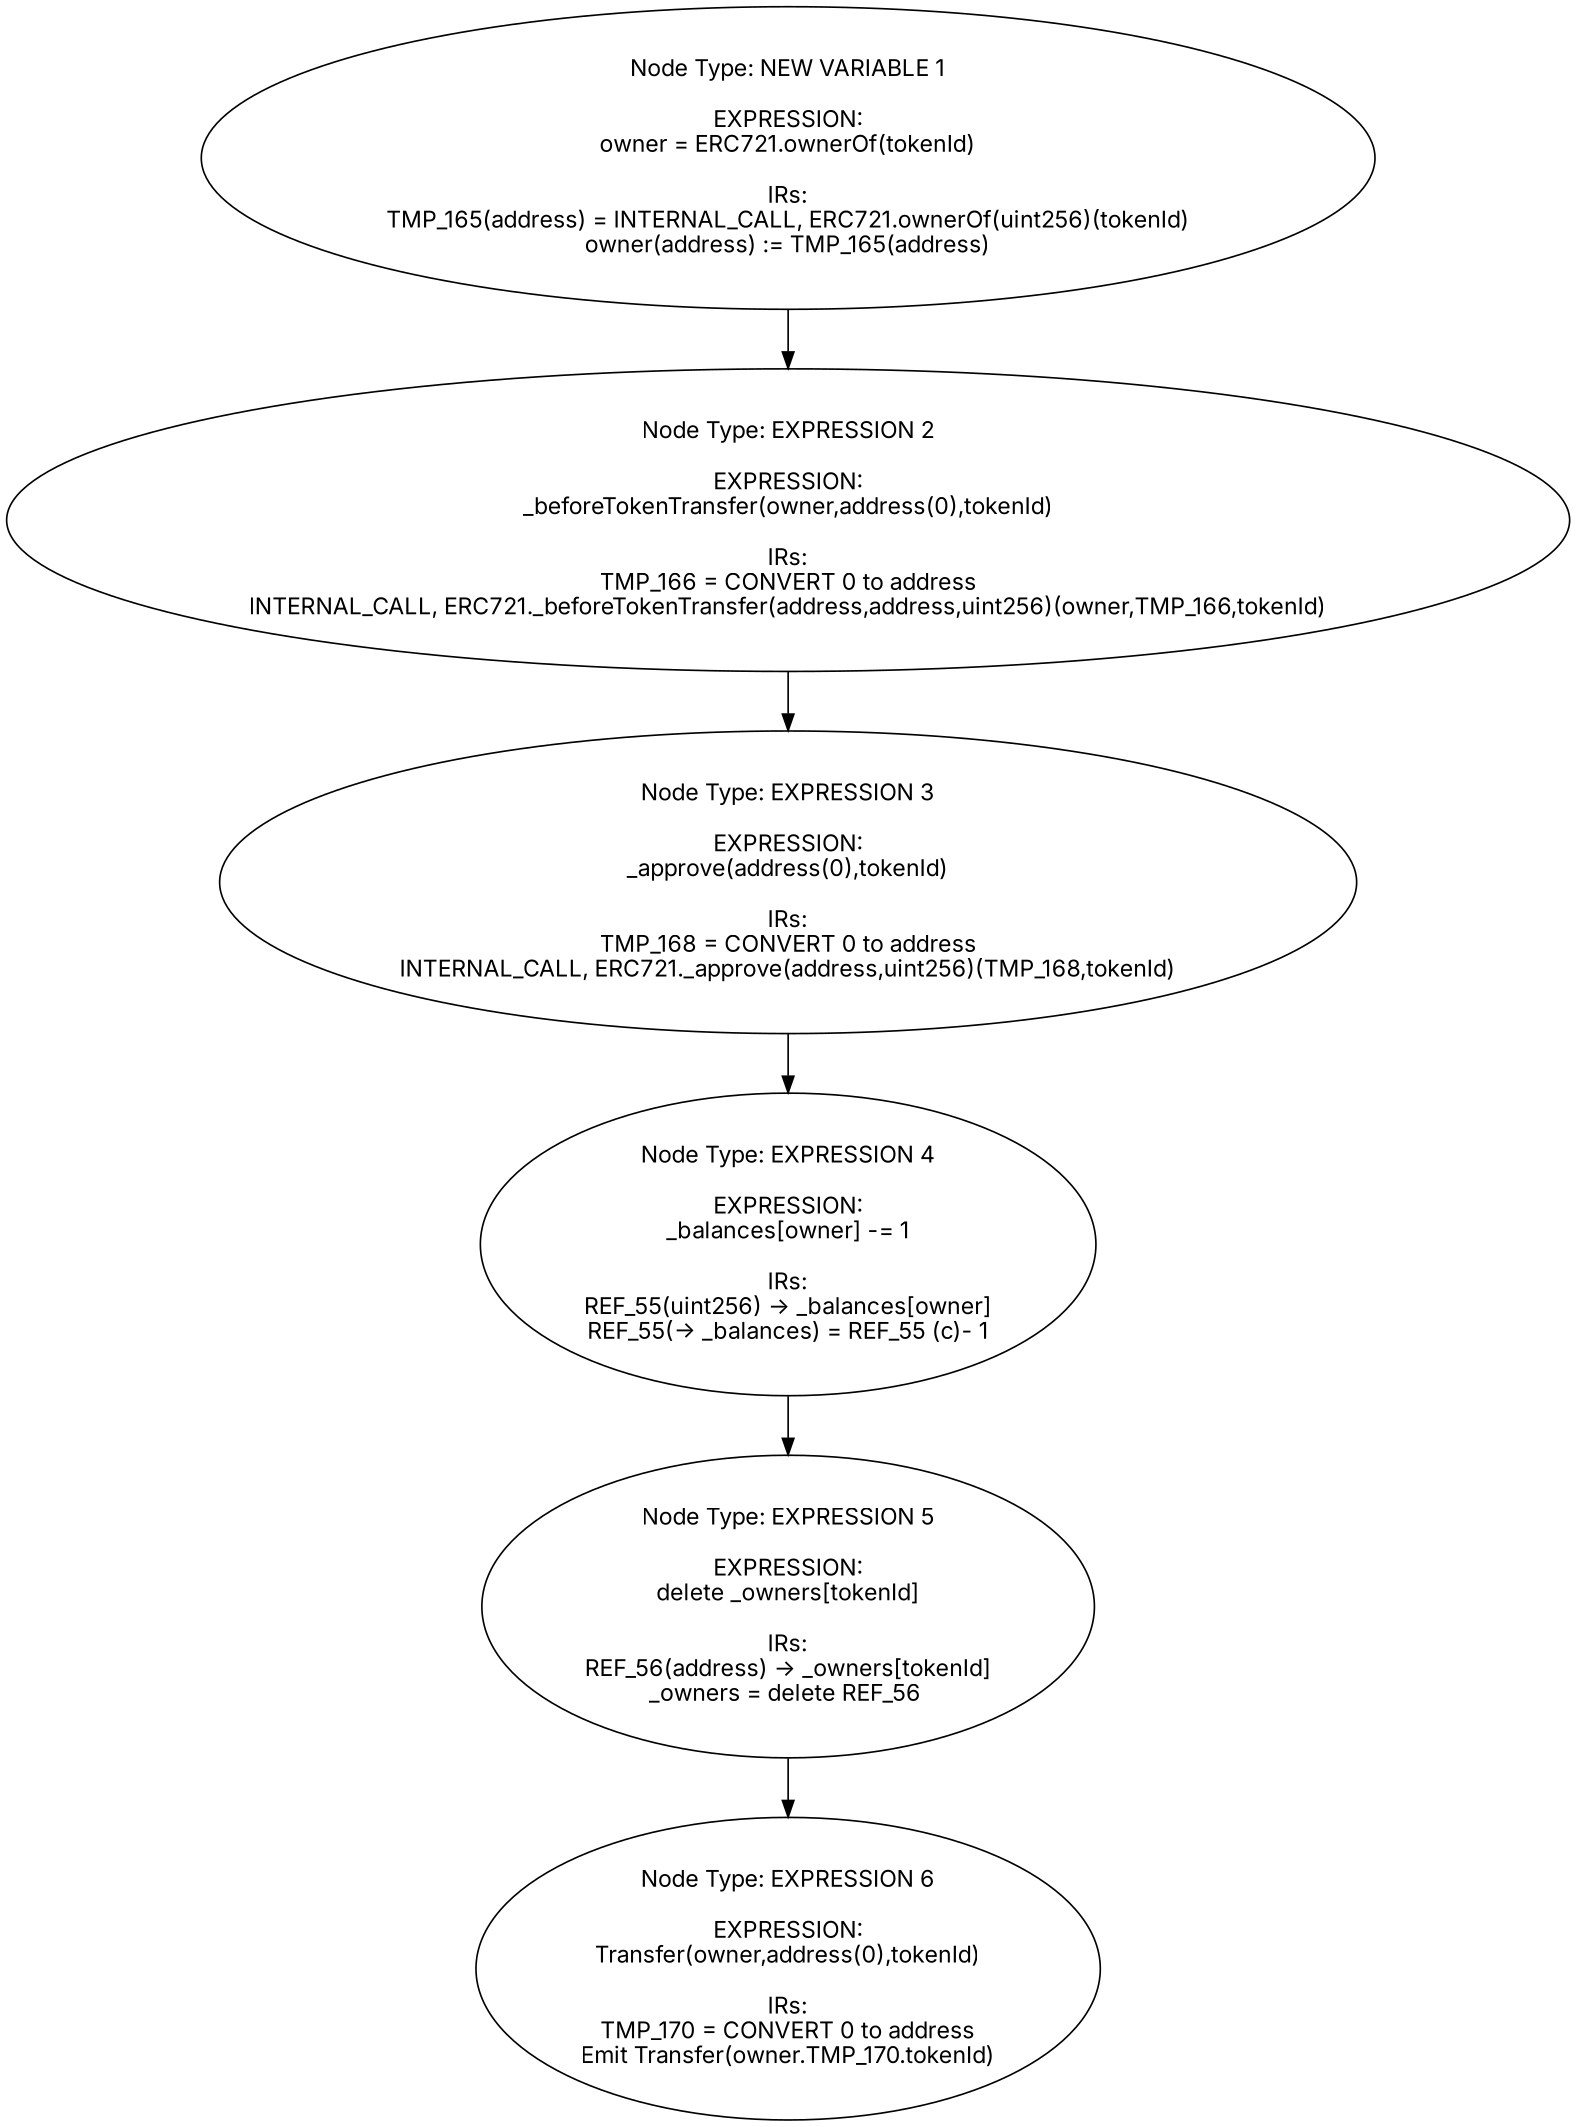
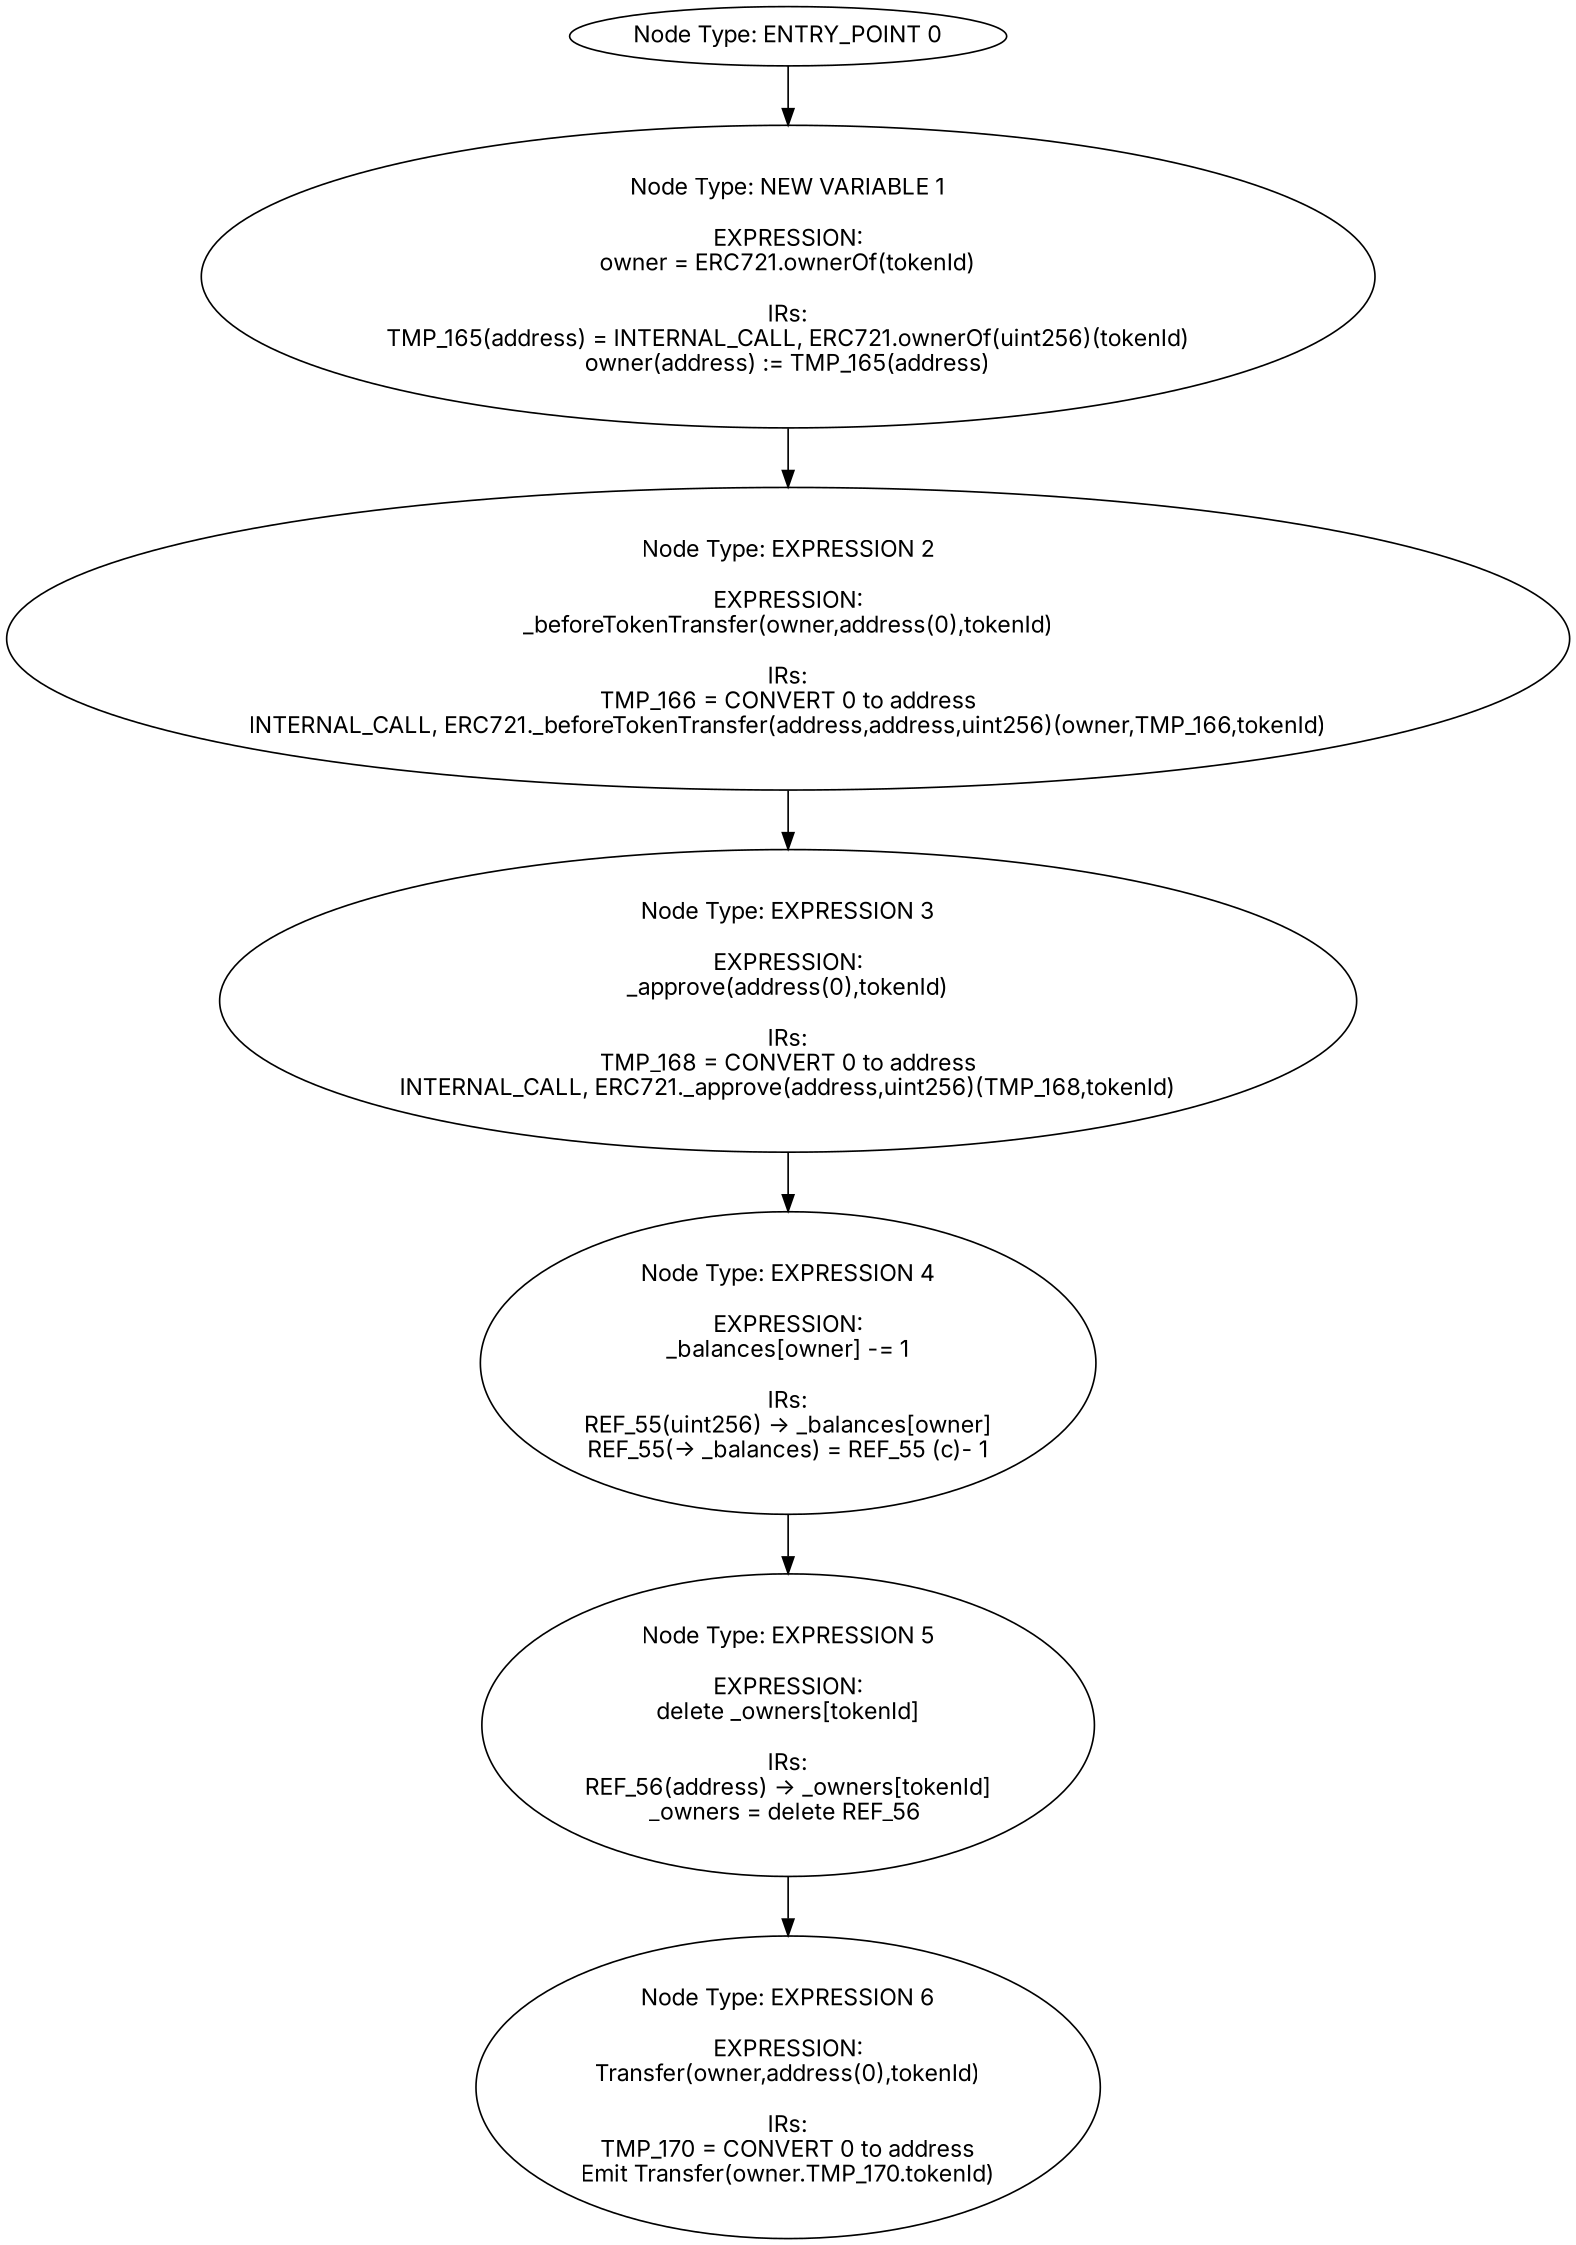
node "Node Type: ENTRY_POINT 0": added
